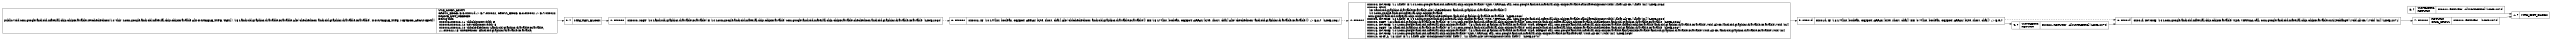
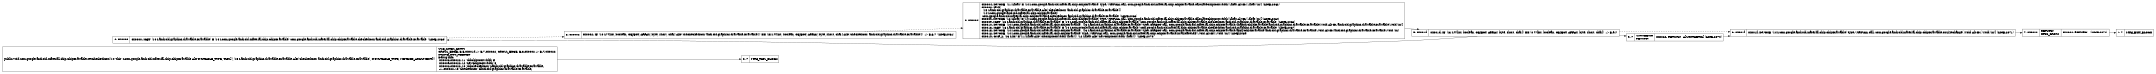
node "8: ?": removed
edge "0: ?" -> "2: 0x0000": now "5: 0x001d" -> "2: 0x0000"
